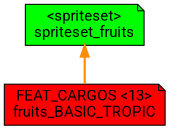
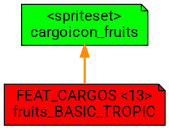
node "<spriteset> spriteset_fruits": label "<spriteset> spriteset_fruits" -> "<spriteset> cargoicon_fruits"
